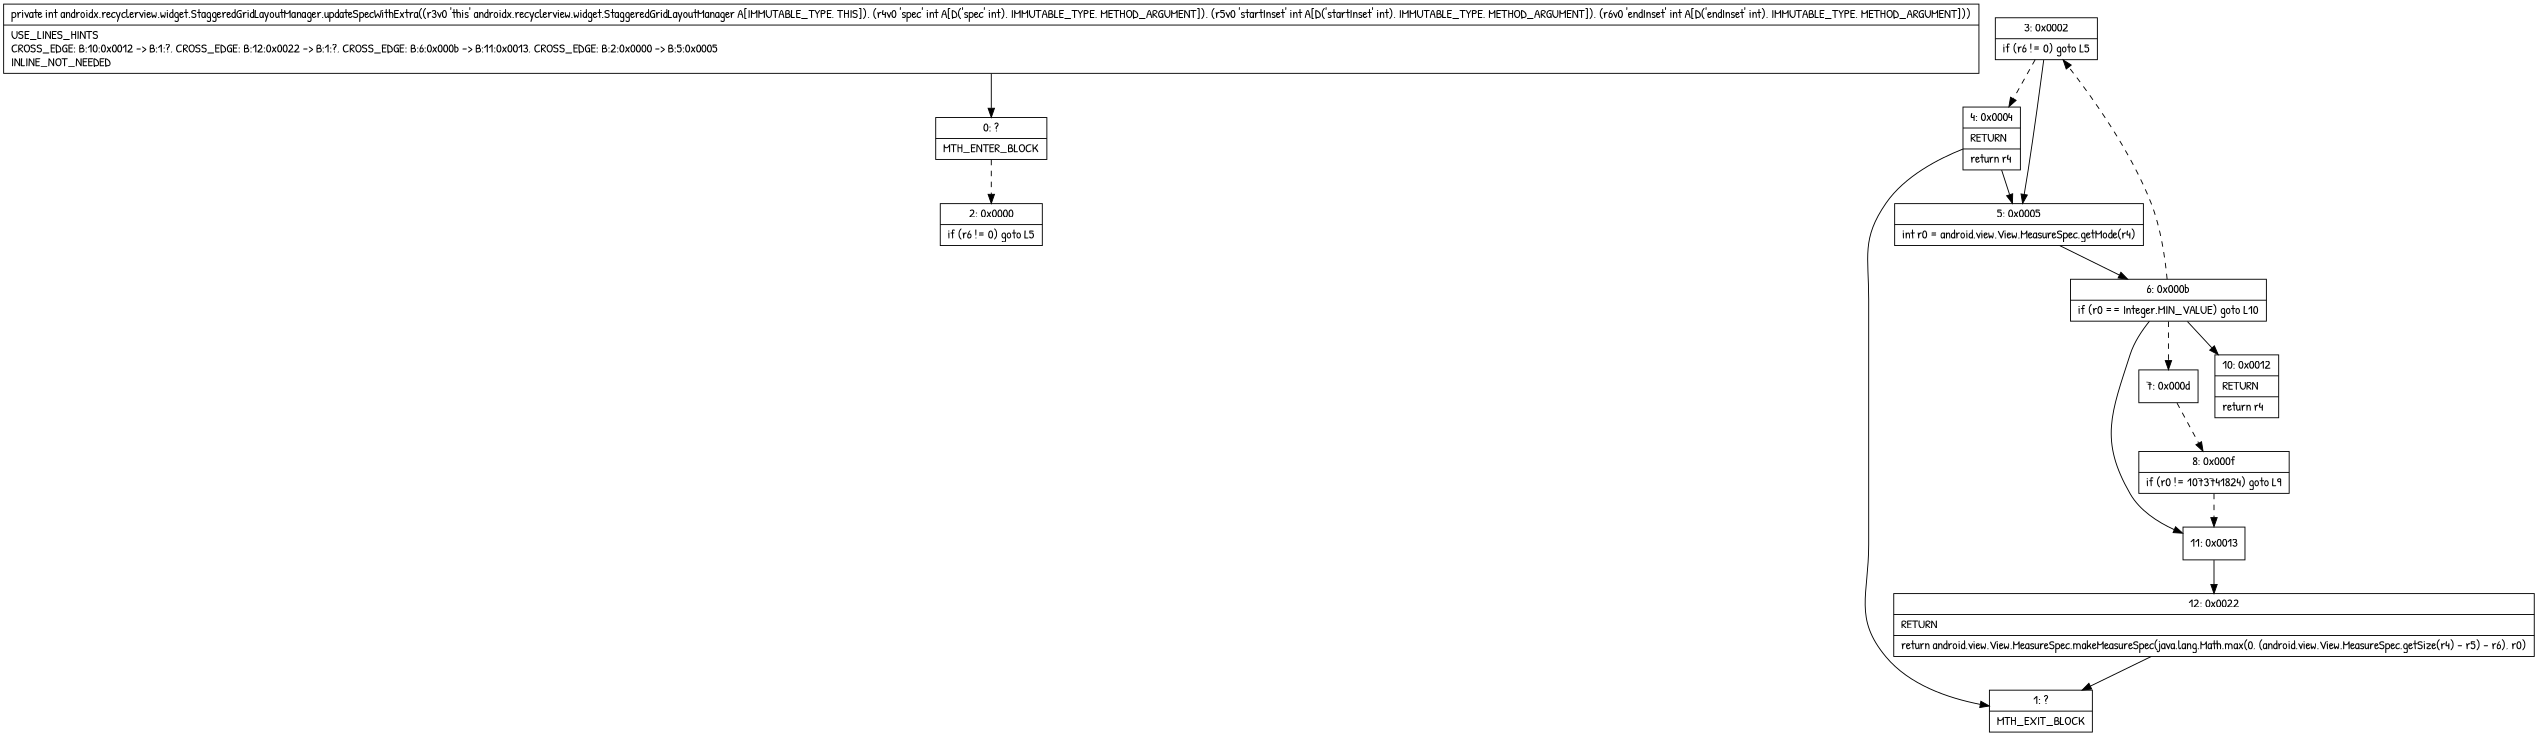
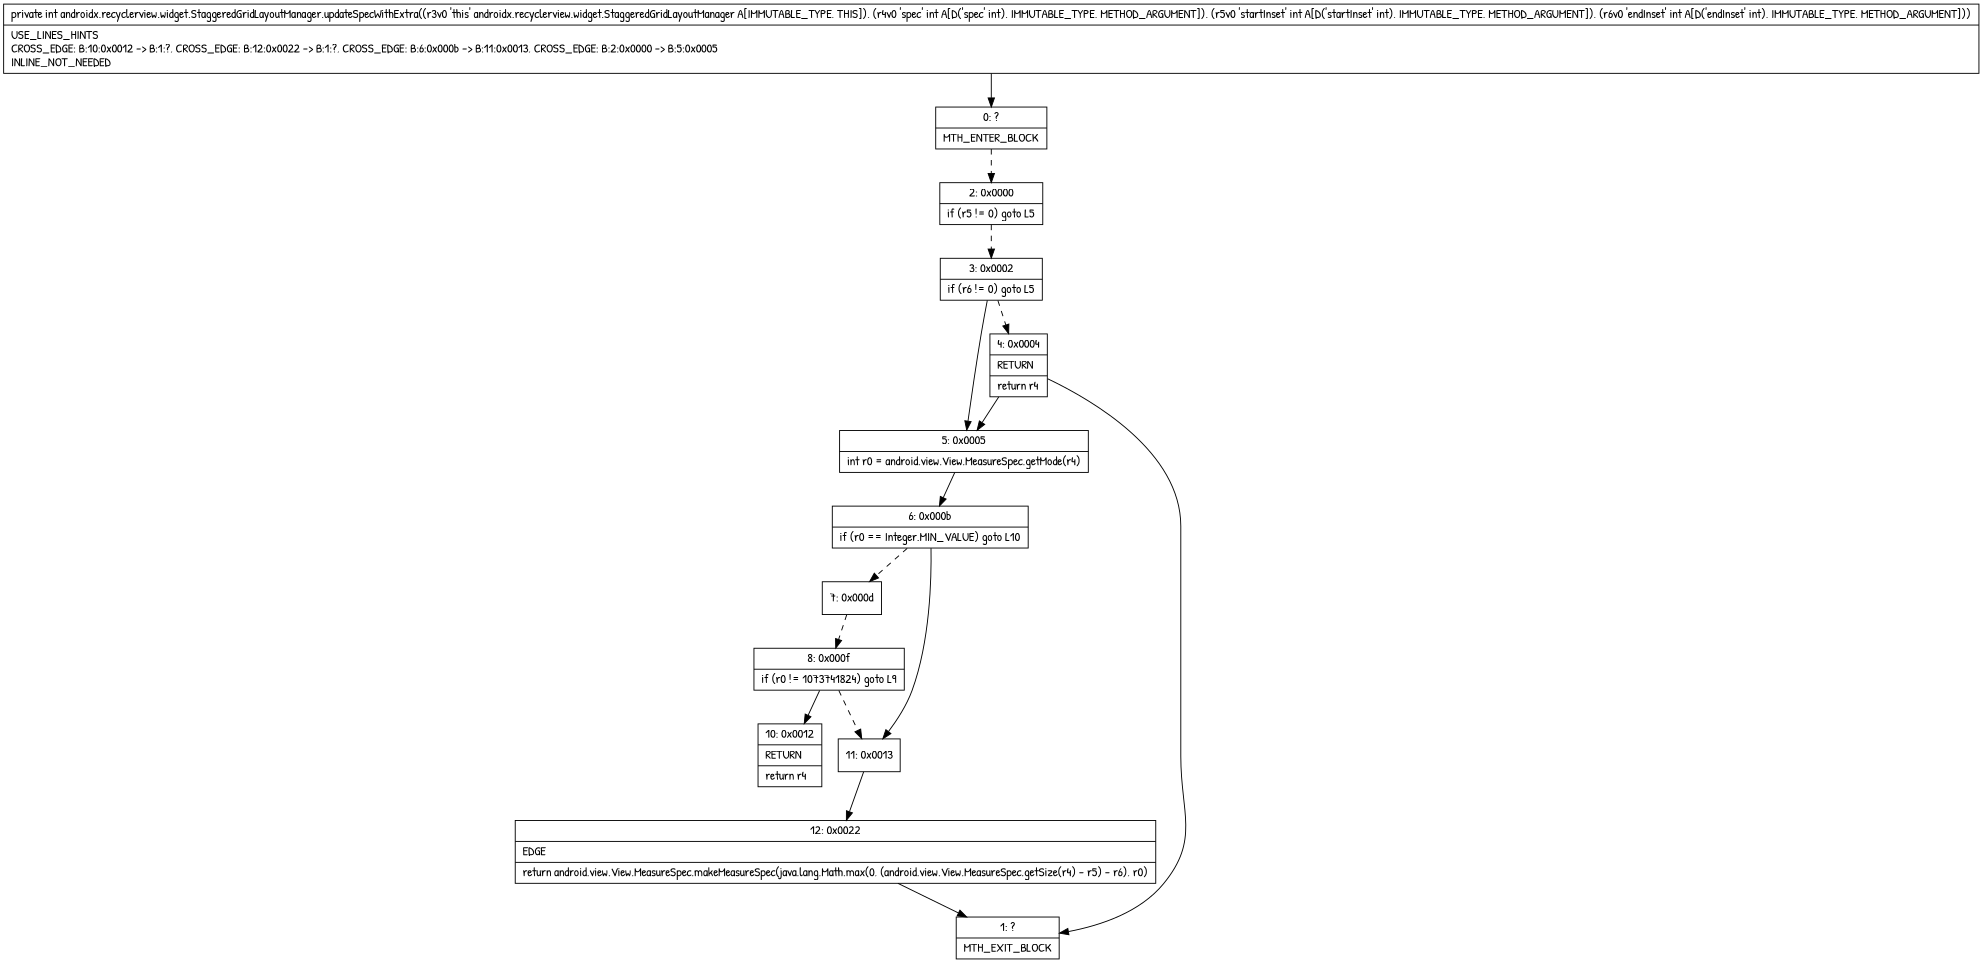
edge "6: 0x000b" -> "3: 0x0002": now "2: 0x0000" -> "3: 0x0002"
node "2: 0x0000": text "if (r6 != 0) goto L5" -> "if (r5 != 0) goto L5"
edge "6: 0x000b" -> "10: 0x0012": now "8: 0x000f" -> "10: 0x0012"
node "12: 0x0022": text "RETURN" -> "EDGE"
